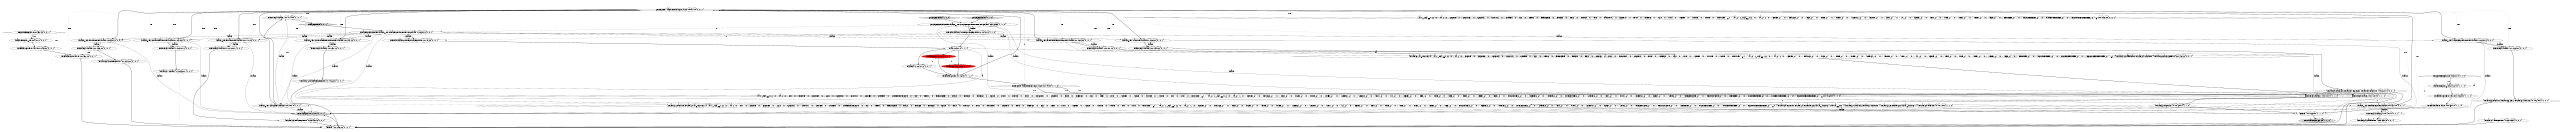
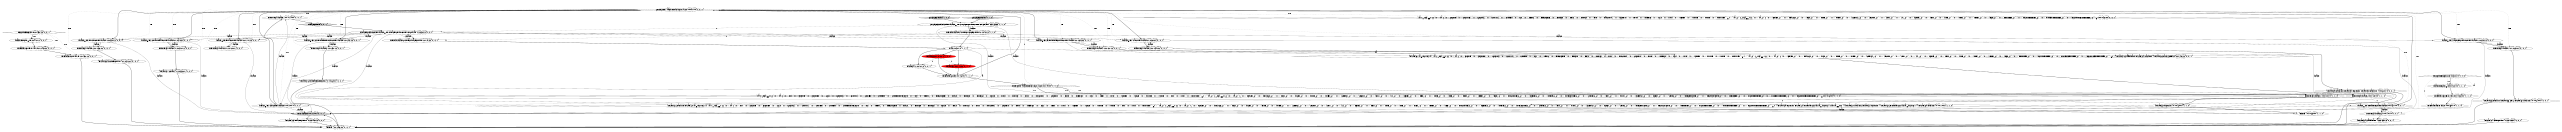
edge "enterOuterAlt(_localctx,6)@@@56@@@['0', '0', '1']" -> "_errHandler.recover(this,re)@@@96@@@['0', '0', '1']": now "RecognitionException re@@@93@@@['0', '0', '1']" -> "_errHandler.recover(this,re)@@@96@@@['0', '0', '1']"
edge "_errHandler.recover(this,re)@@@53@@@['1', '1', '0']" -> "{exitRule()}@@@55@@@['1', '1', '0']": removed
edge "enterOuterAlt(_localctx,2)@@@18@@@['0', '0', '1']" -> "{setState(575)extractExpression()}@@@19@@@['0', '0', '1']": now "return _localctx@@@101@@@['0', '0', '1']" -> "{setState(575)extractExpression()}@@@19@@@['0', '0', '1']"
node "return _localctx@@@58@@@['1', '1', '0']": removed
edge "{setState(577)constant()}@@@33@@@['0', '0', '1']" -> "{exitRule()}@@@98@@@['0', '0', '1']": style dotted -> bold
edge "{setState(589)qualifiedName()}@@@75@@@['0', '0', '1']" -> "{exitRule()}@@@98@@@['0', '0', '1']": added
